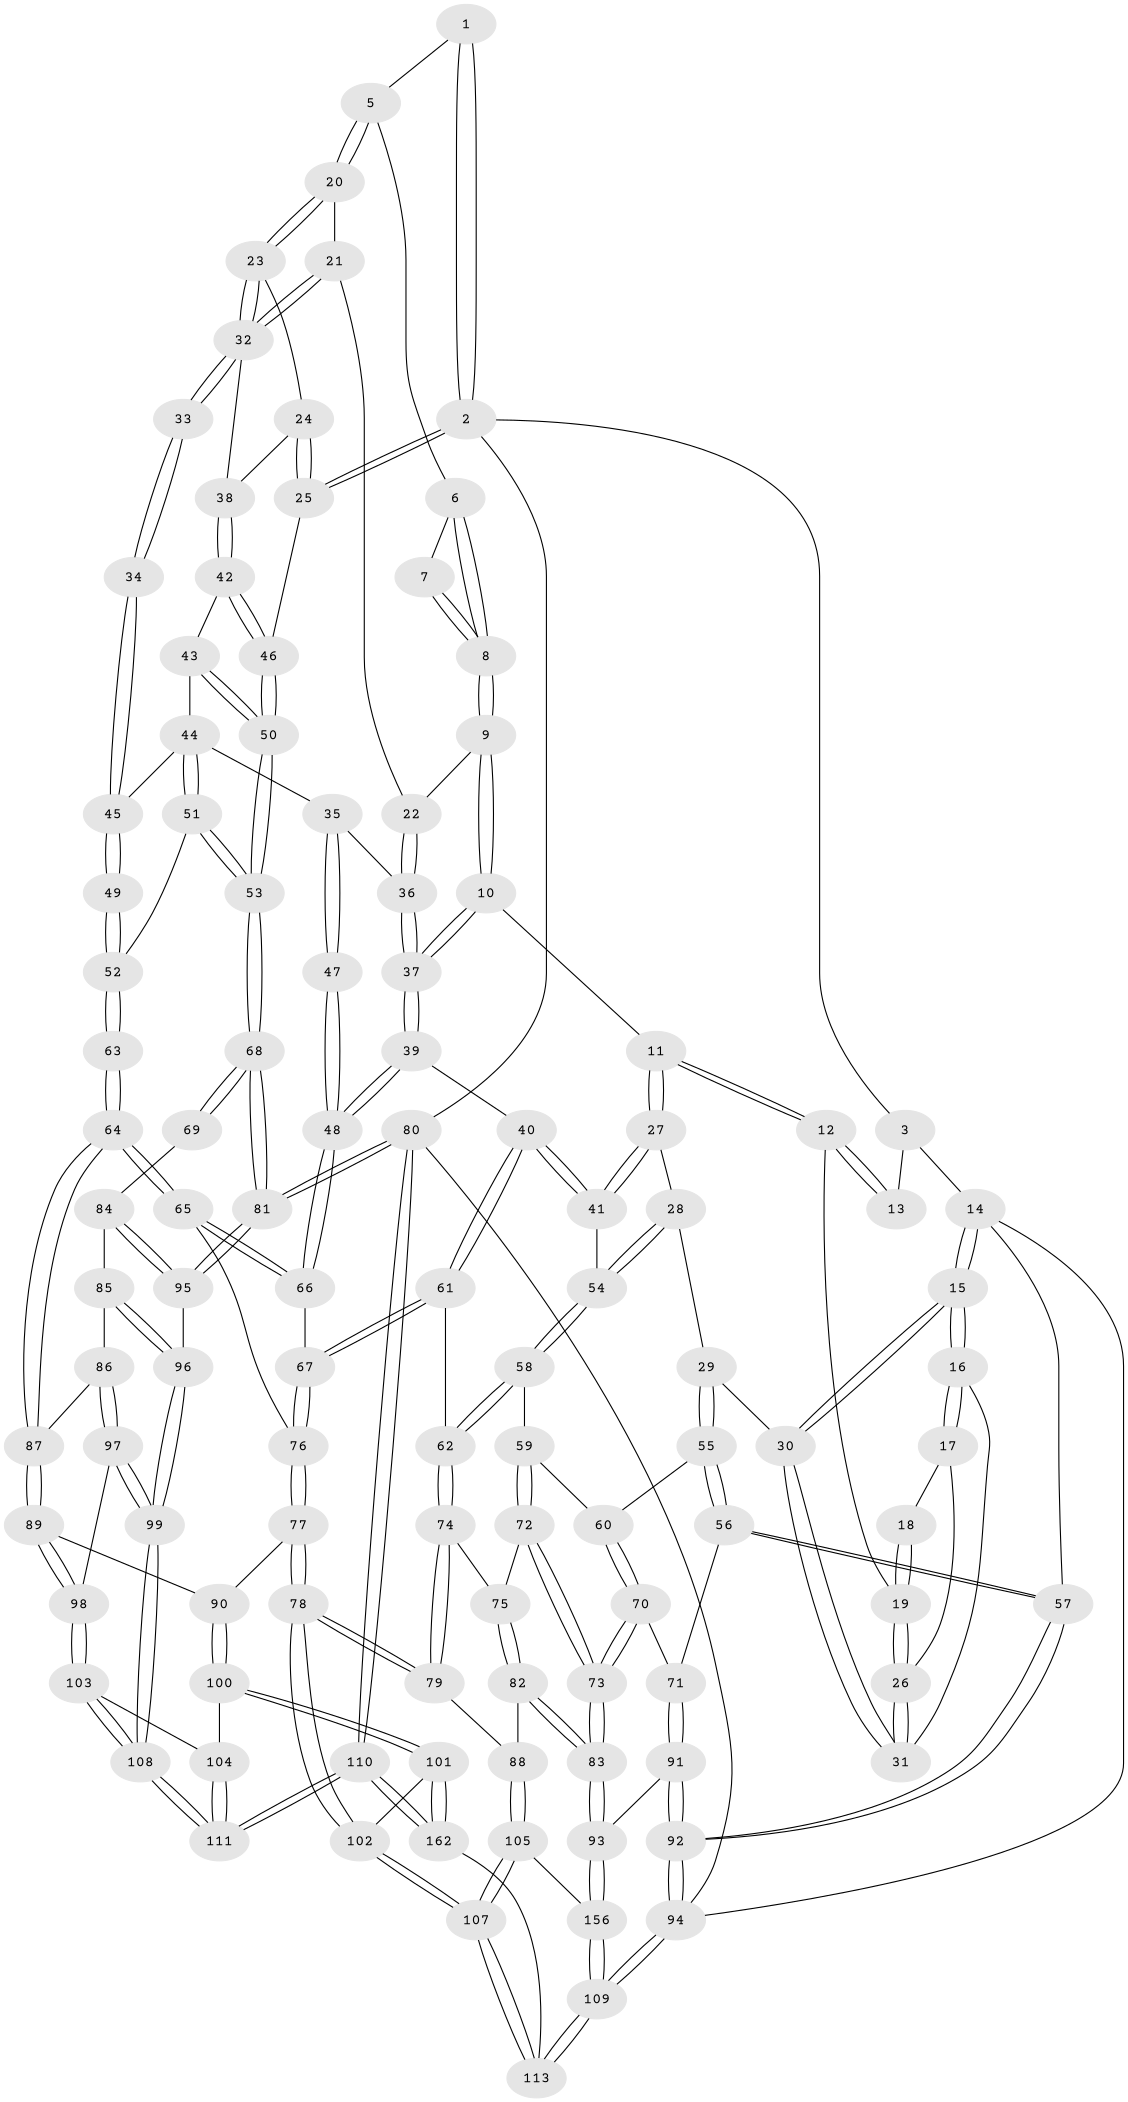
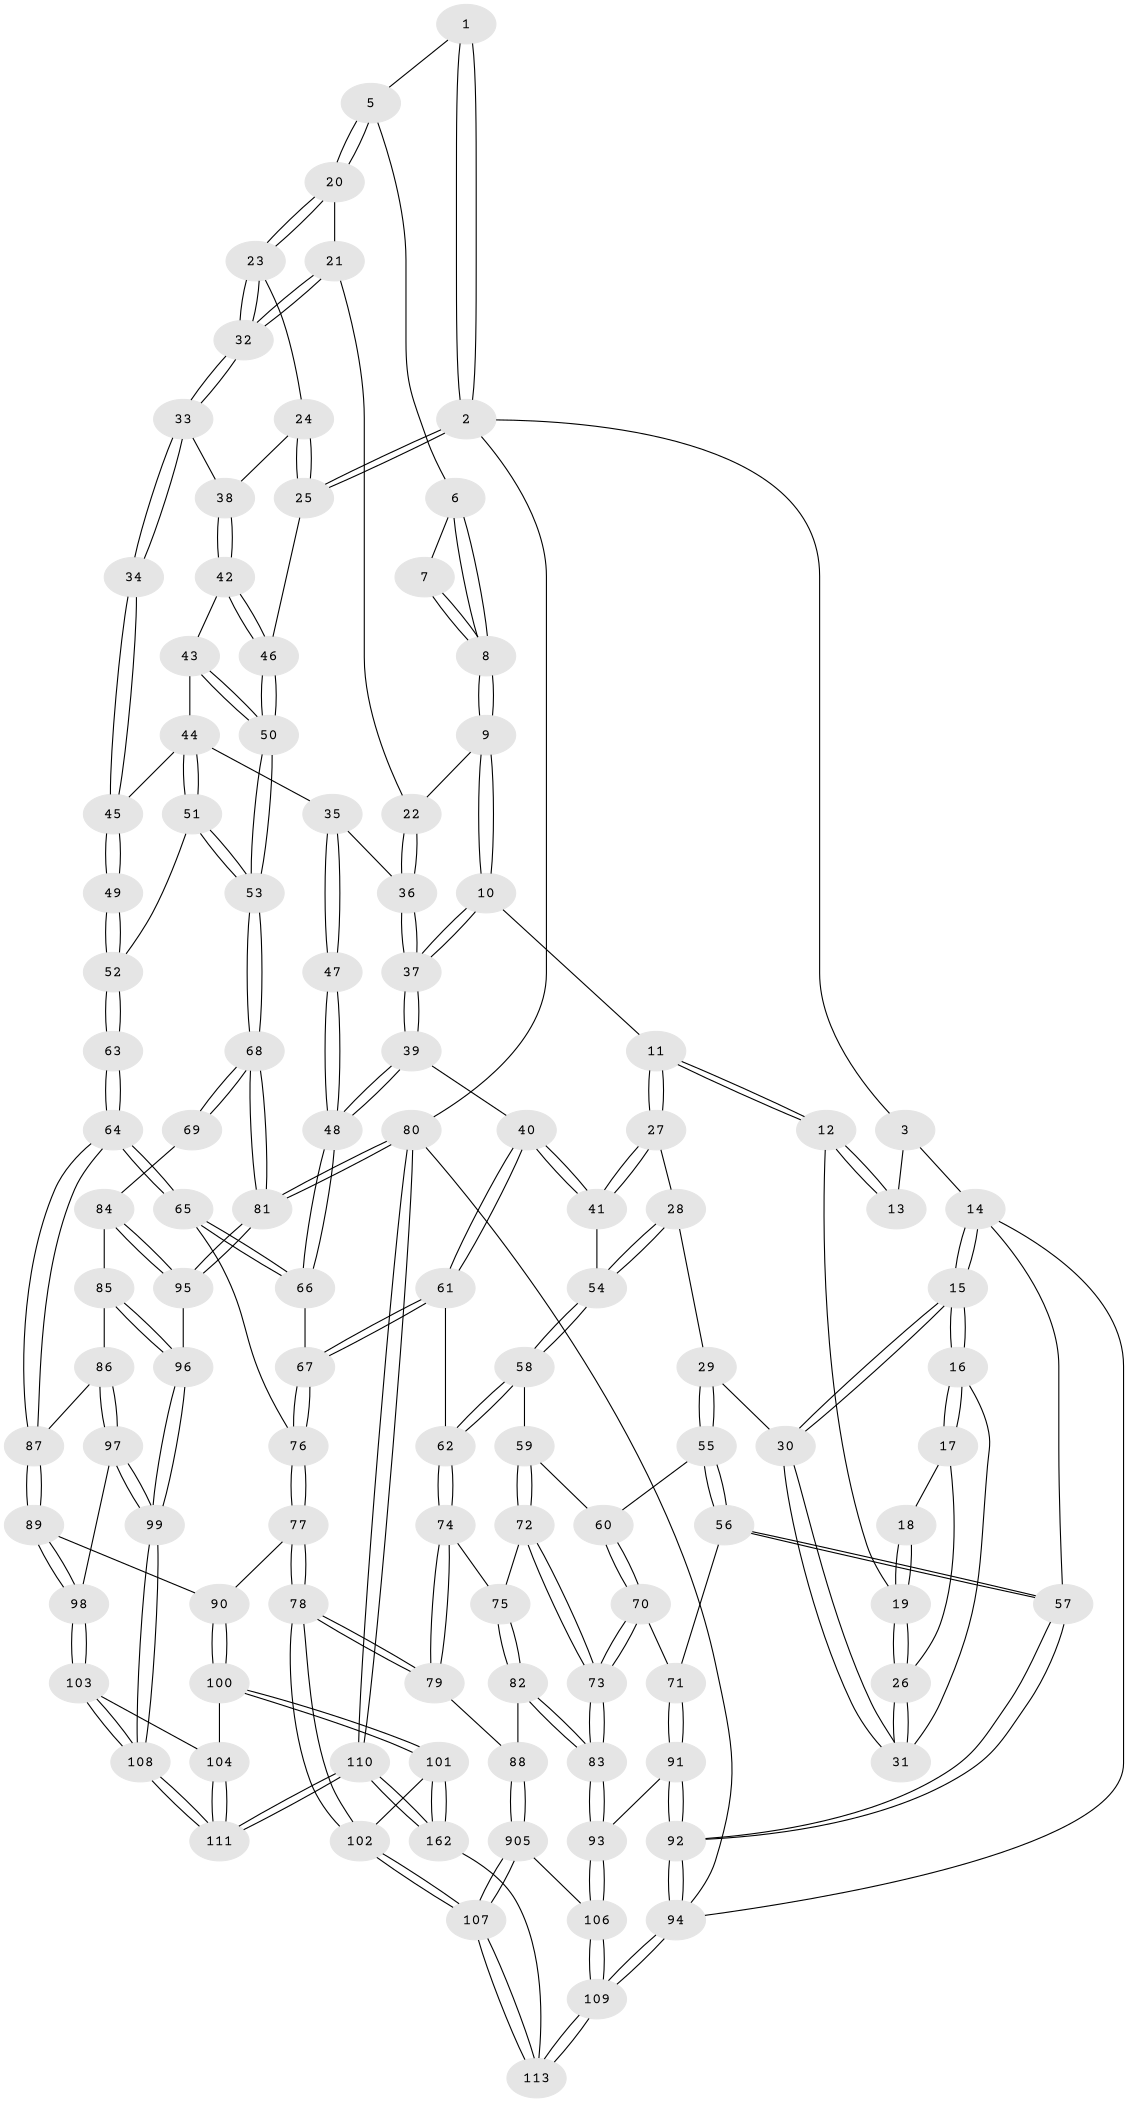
edge "32" -- "38": now "33" -- "38"
node "105": label "105" -> "905"
node "156": label "156" -> "106"
